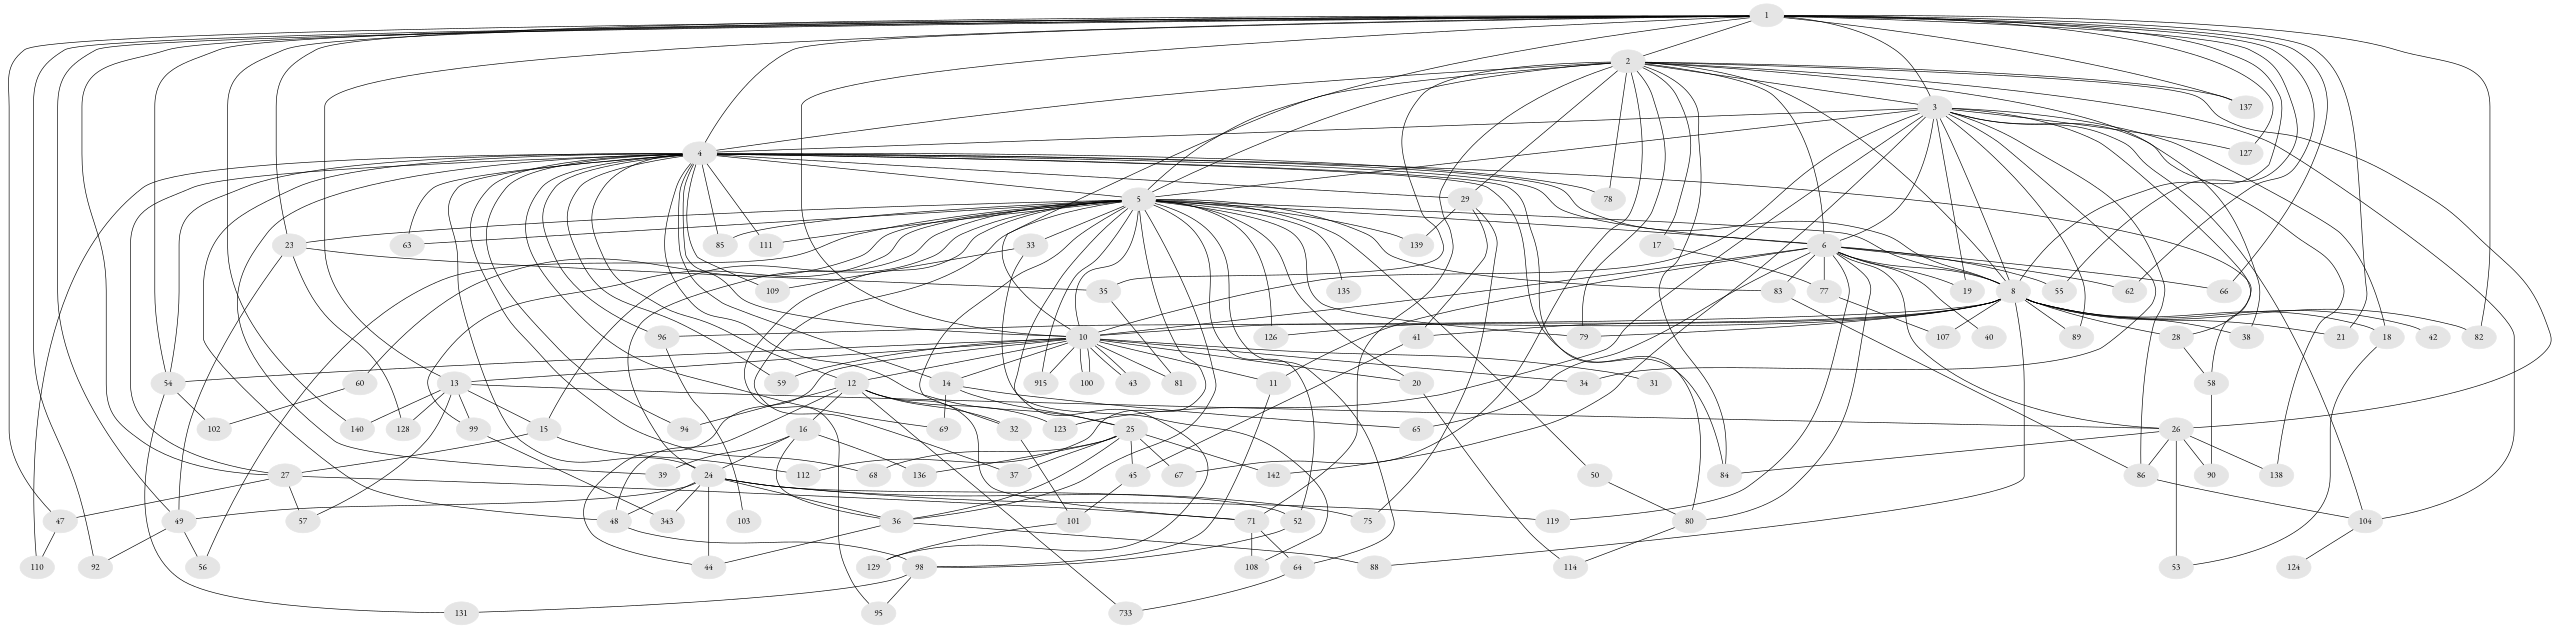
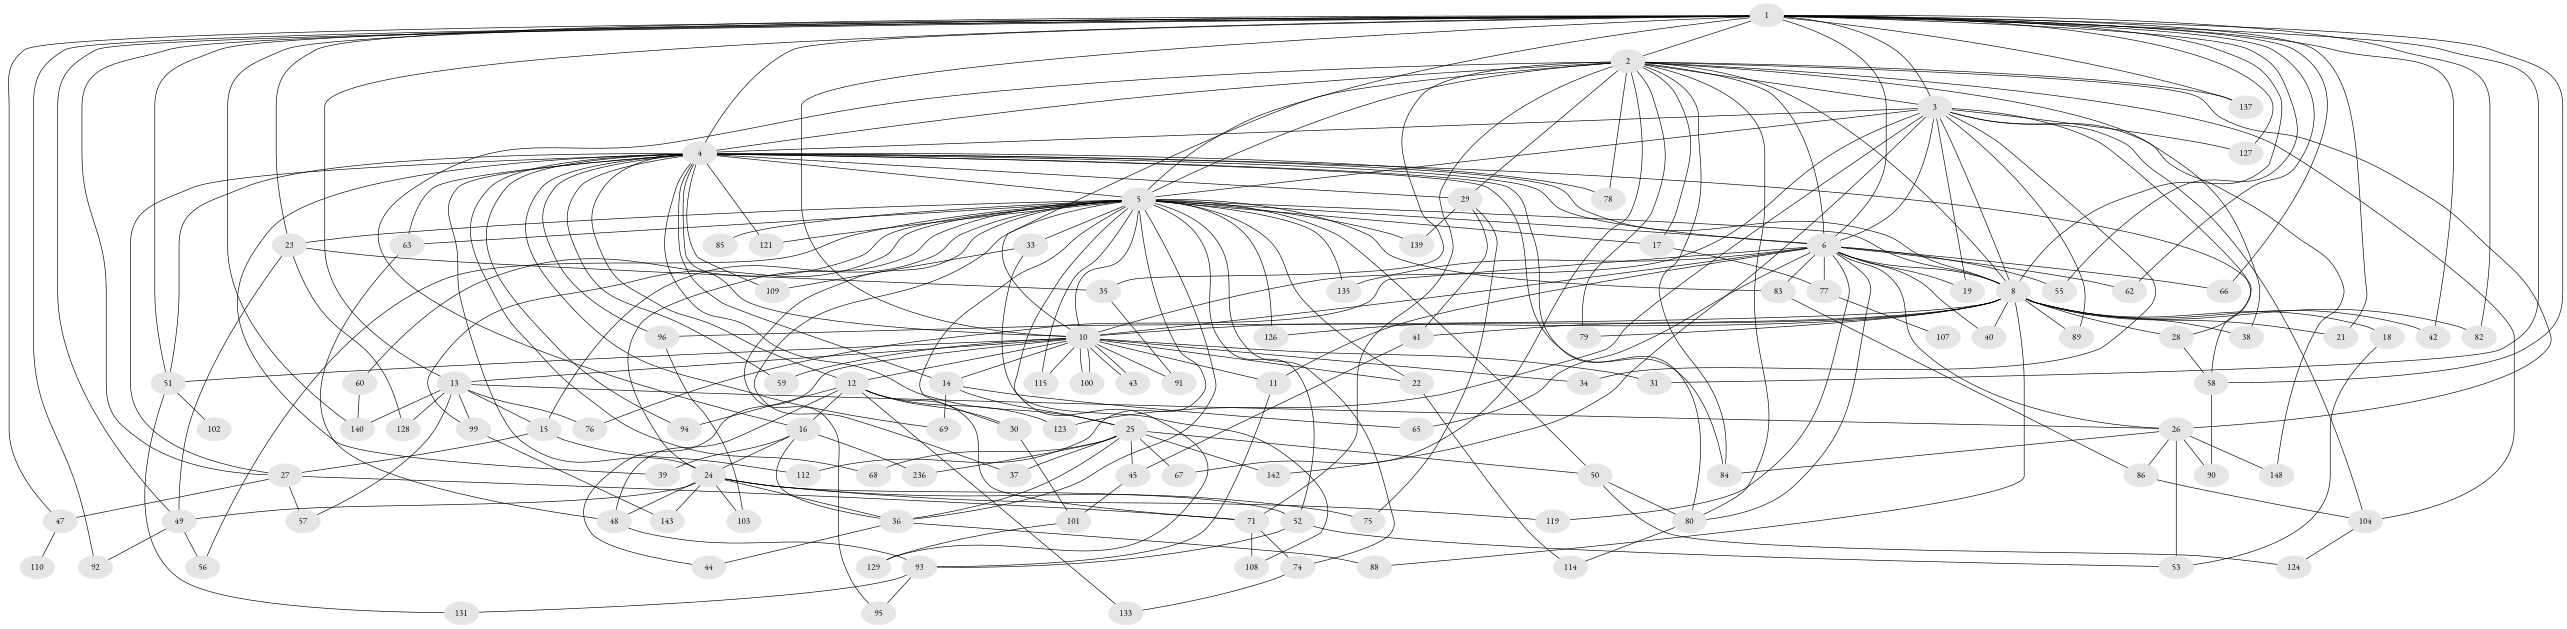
edge "1" -- "58": added
edge "1" -- "42": added
edge "1" -- "6": added
edge "2" -- "16": added
edge "3" -- "18": removed
edge "4" -- "110": removed
edge "4" -- "85": removed
edge "3" -- "86": removed
node "111": label "111" -> "121"
edge "6" -- "135": added
edge "1" -- "31": added
edge "4" -- "48": now "63" -- "48"
edge "2" -- "80": added
edge "5" -- "79": now "5" -- "17"
edge "8" -- "107": now "8" -- "40"
node "54": label "54" -> "51"
node "915": label "915" -> "115"
node "81": label "81" -> "91"
node "20": label "20" -> "22"
edge "60" -- "102": now "60" -- "140"
node "76": added
node "32": label "32" -> "30"
edge "25" -- "50": added
node "136": label "136" -> "236"
node "138": label "138" -> "148"
node "343": label "343" -> "143"
edge "24" -- "44": now "24" -- "103"
edge "50" -- "124": added
edge "52" -- "53": added
node "98": label "98" -> "93"
node "64": label "64" -> "74"
node "733": label "733" -> "133"
